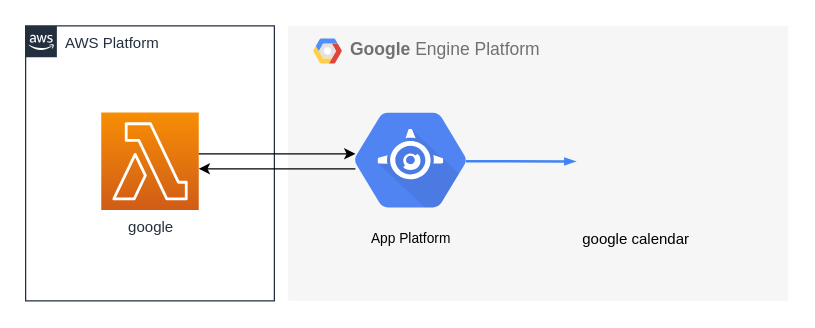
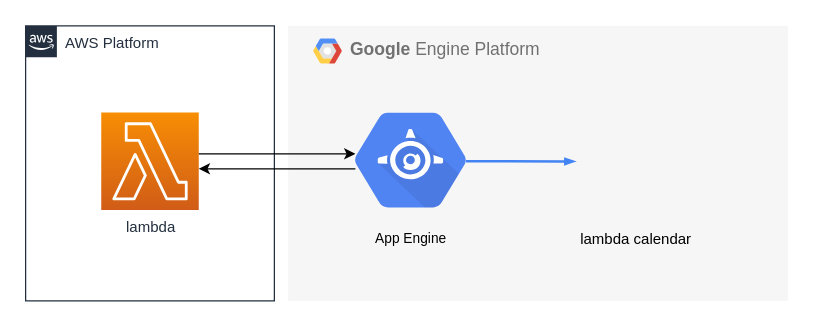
node "google": label "google" -> "lambda"
node "App Platform": label "App Platform" -> "App Engine"
node "google calendar": label "google calendar" -> "lambda calendar"
